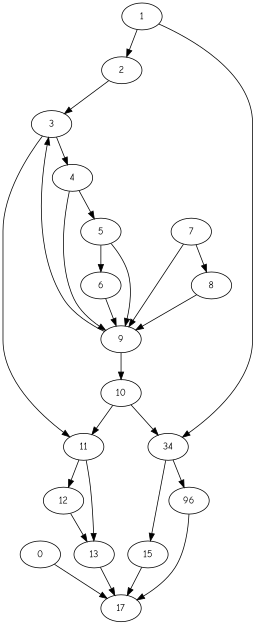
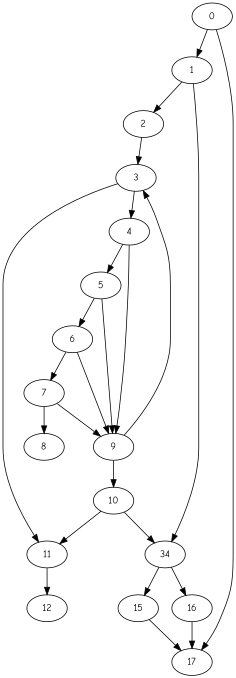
edge "0" -> "1": added
edge "8" -> "9": removed
edge "6" -> "7": added
node "96": label "96" -> "16"
node "13": removed
